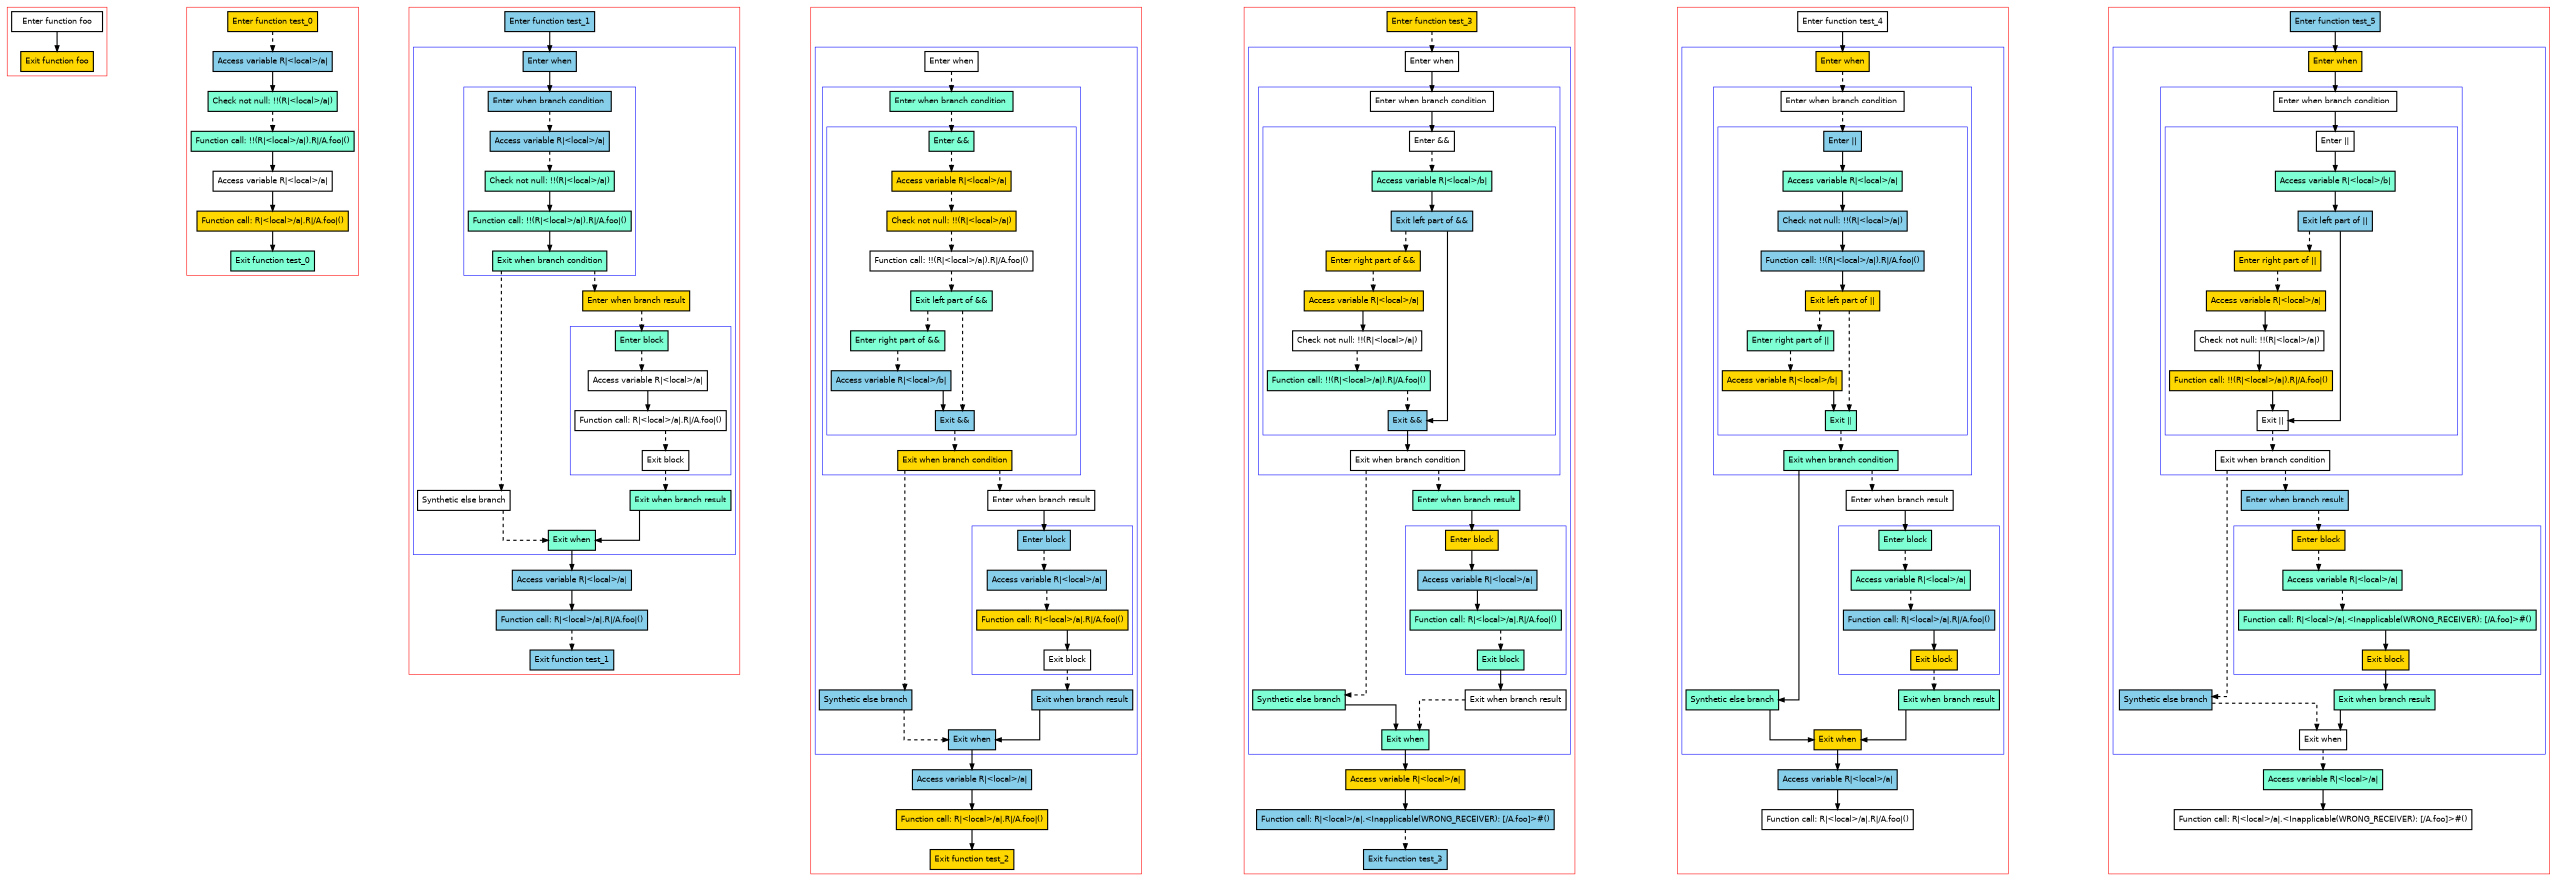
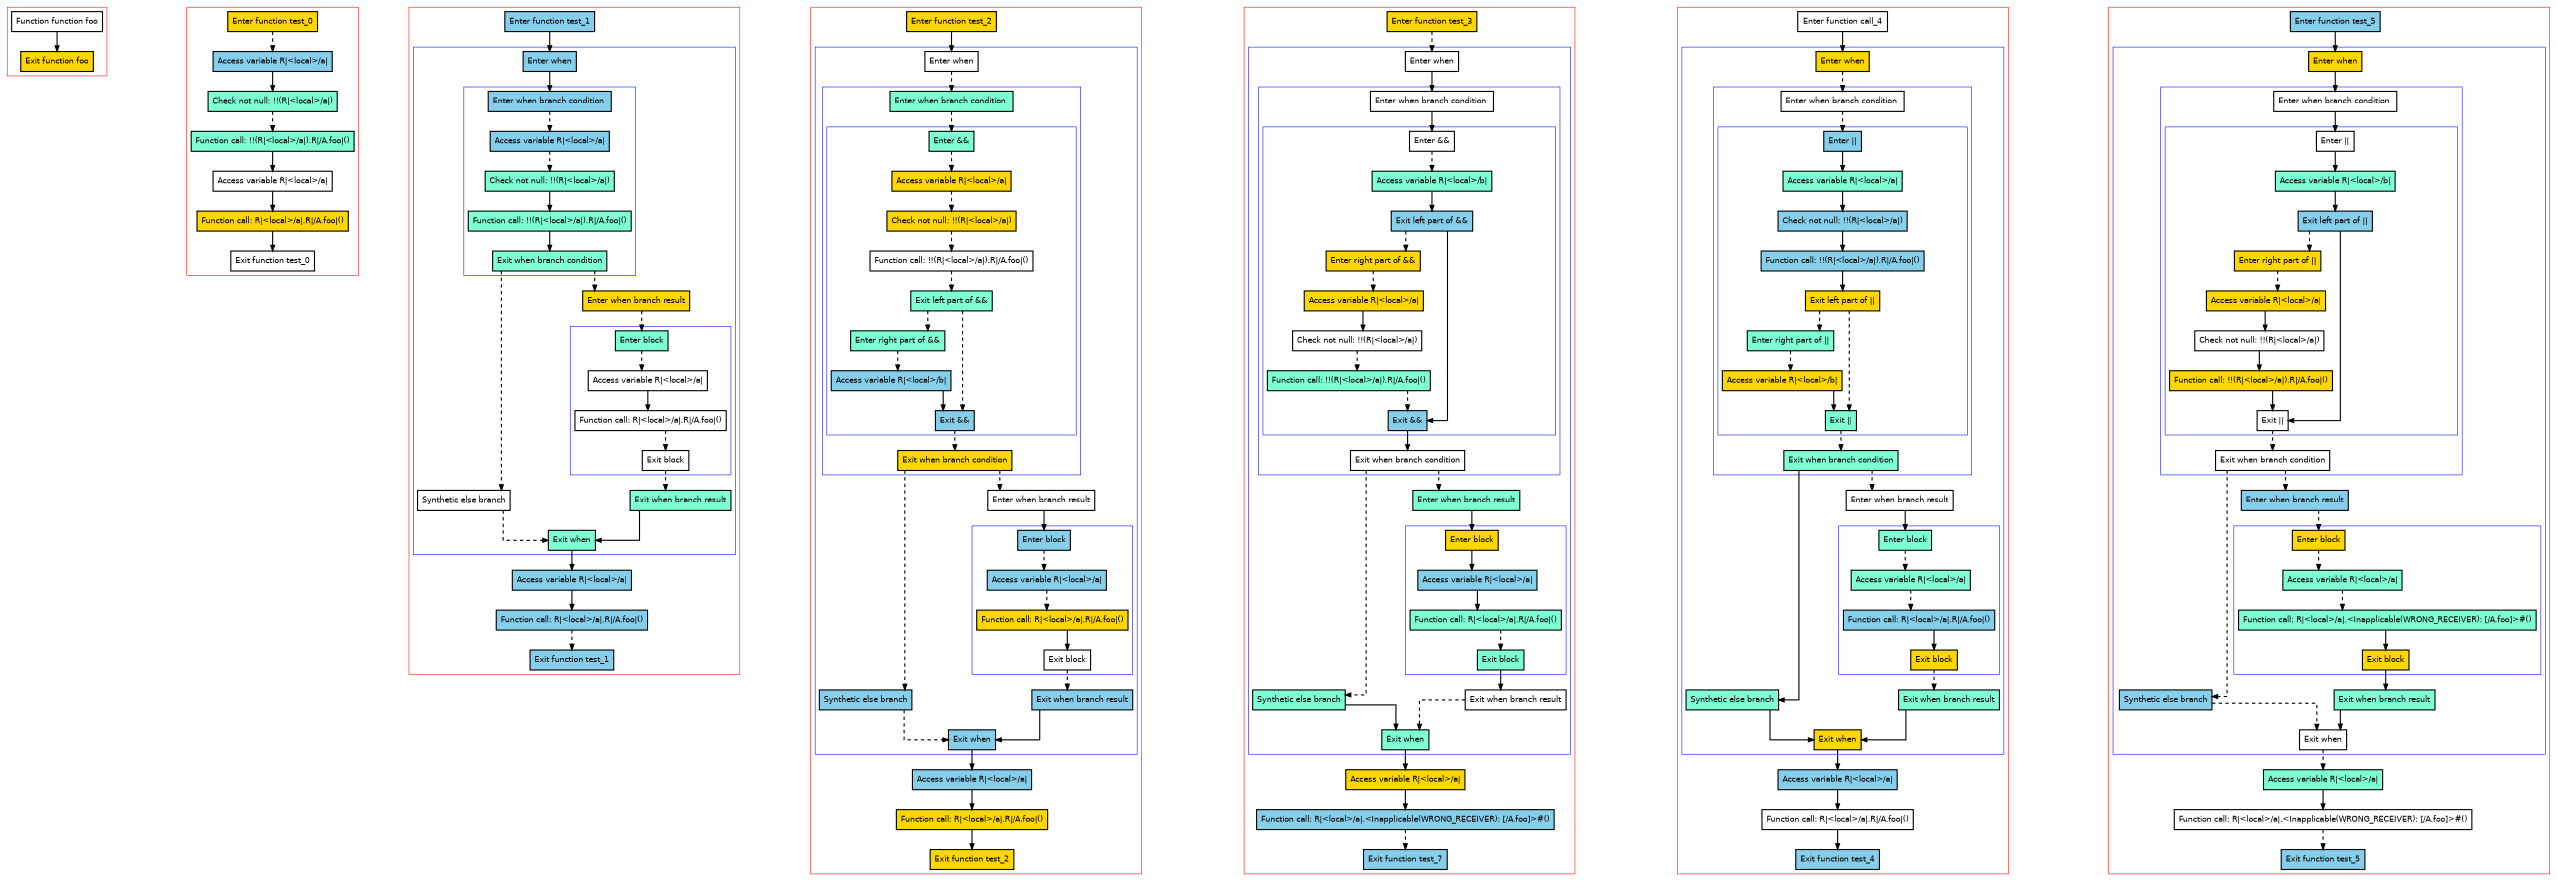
node "Enter function foo": label "Enter function foo" -> "Function function foo"
node "Enter function test_2": added
node "Enter function test_4": label "Enter function test_4" -> "Enter function call_4"
node "Exit function test_0": fillcolor aquamarine -> white
node "Exit function test_3": label "Exit function test_3" -> "Exit function test_7"
node "Exit function test_4": added
node "Exit function test_5": added
